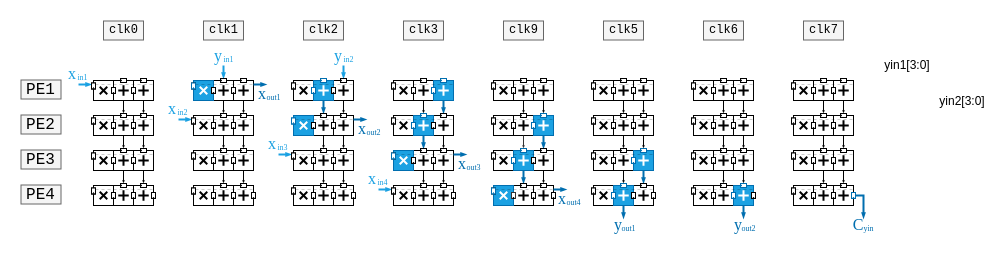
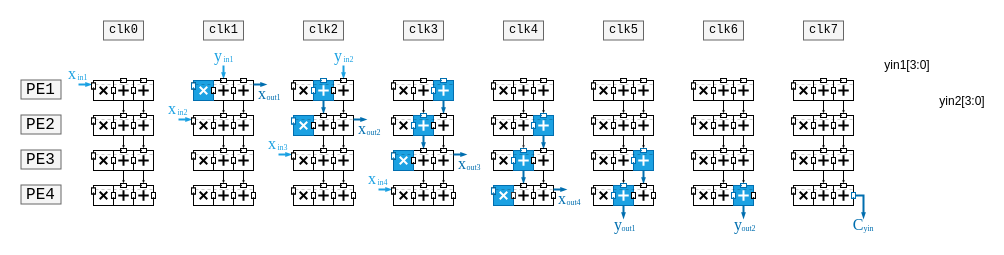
node "clk9": label "clk9" -> "clk4"
